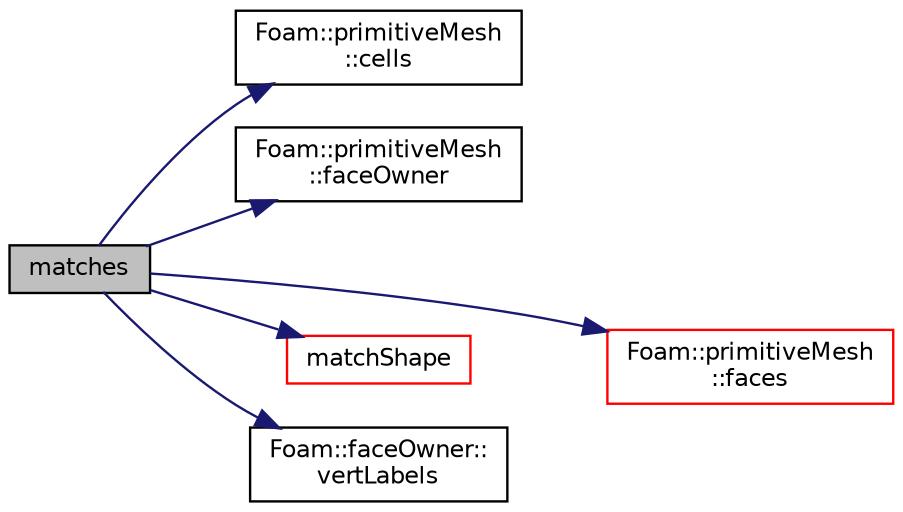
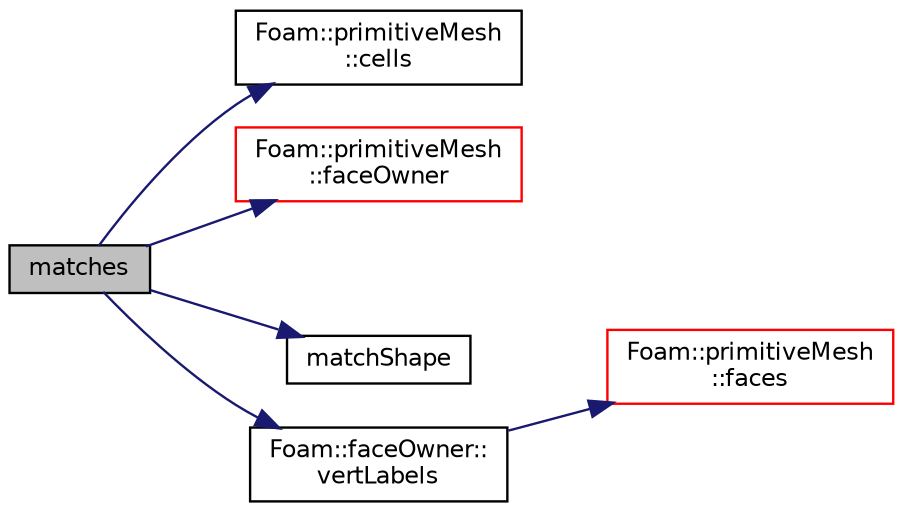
node "Foam::primitiveMesh ::faceOwner": color black -> red
edge "matches" -> "Foam::primitiveMesh ::faces": now "Foam::faceOwner:: vertLabels" -> "Foam::primitiveMesh ::faces"
node "matchShape": color red -> black
